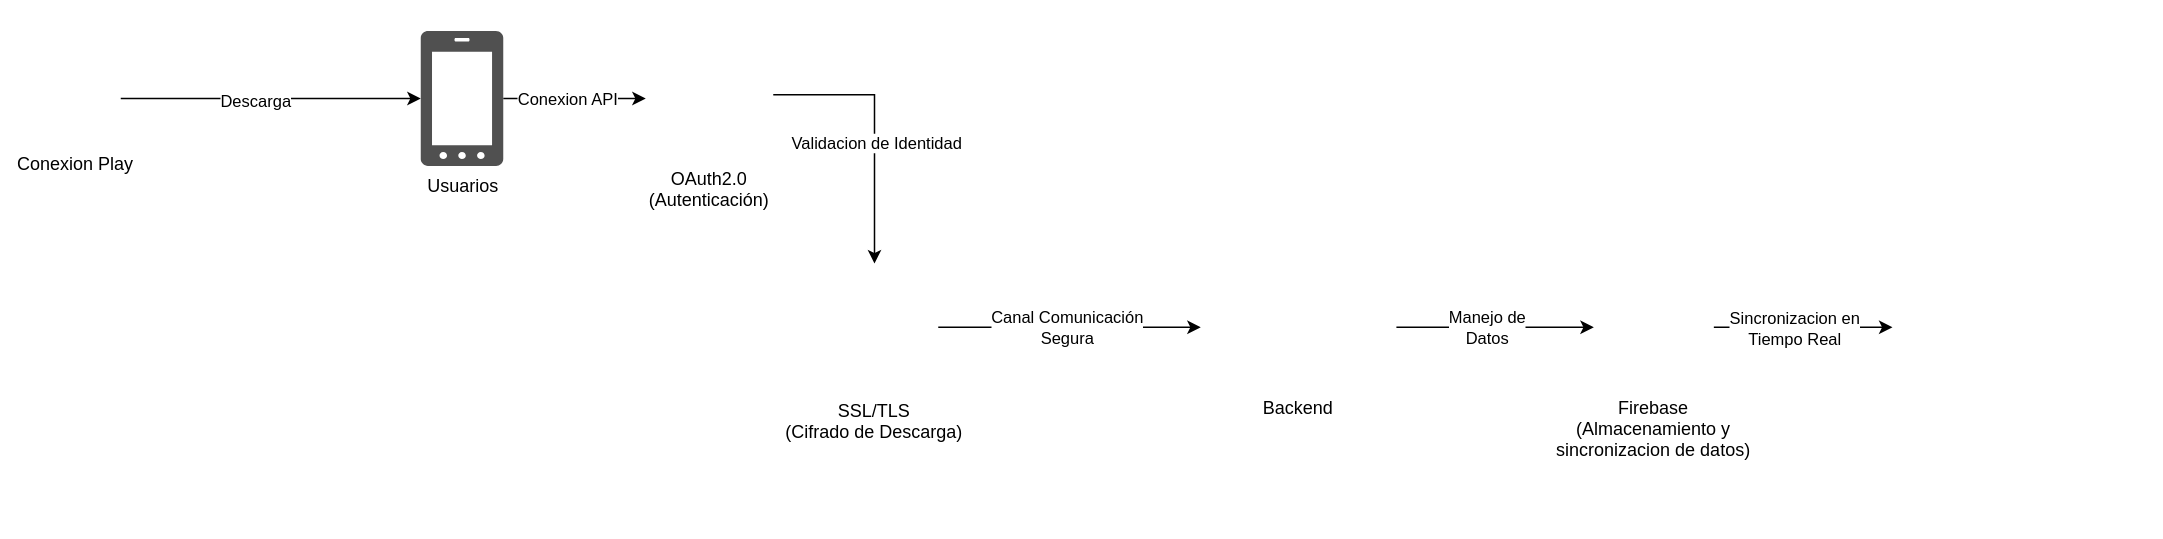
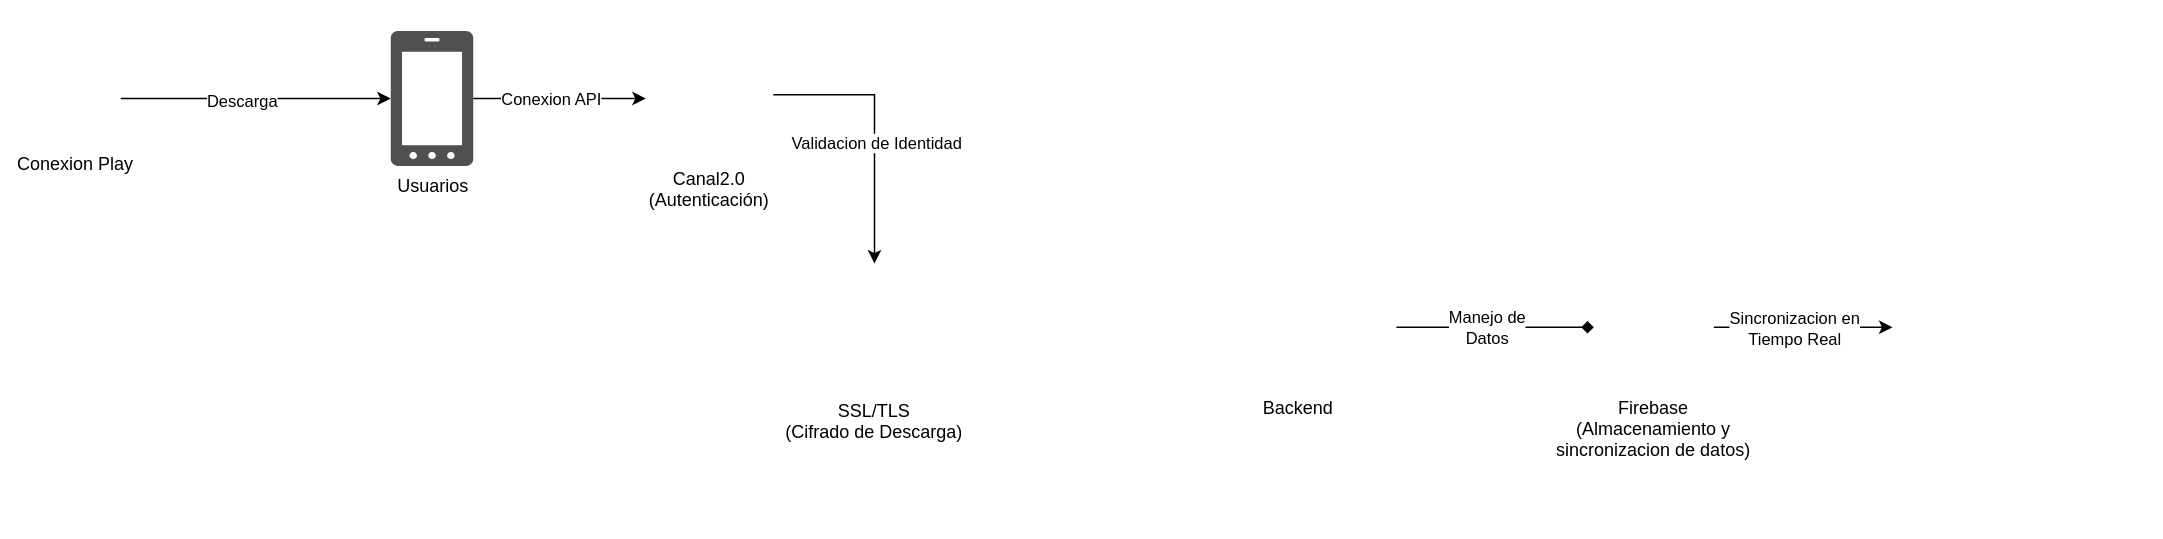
node "Usuarios": moved (462, 98) -> (432, 98)
node "OAuth2.0 (Autenticación)": label "OAuth2.0 (Autenticación)" -> "Canal2.0 (Autenticación)"
edge "SSL/TLS (Cifrado de Descarga)" -> "Backend": removed, label "Canal Comunicación Segura"
edge "Backend" -> "Firebase (Almacenamiento y sincronizacion de datos)": arrowhead classic -> diamond
